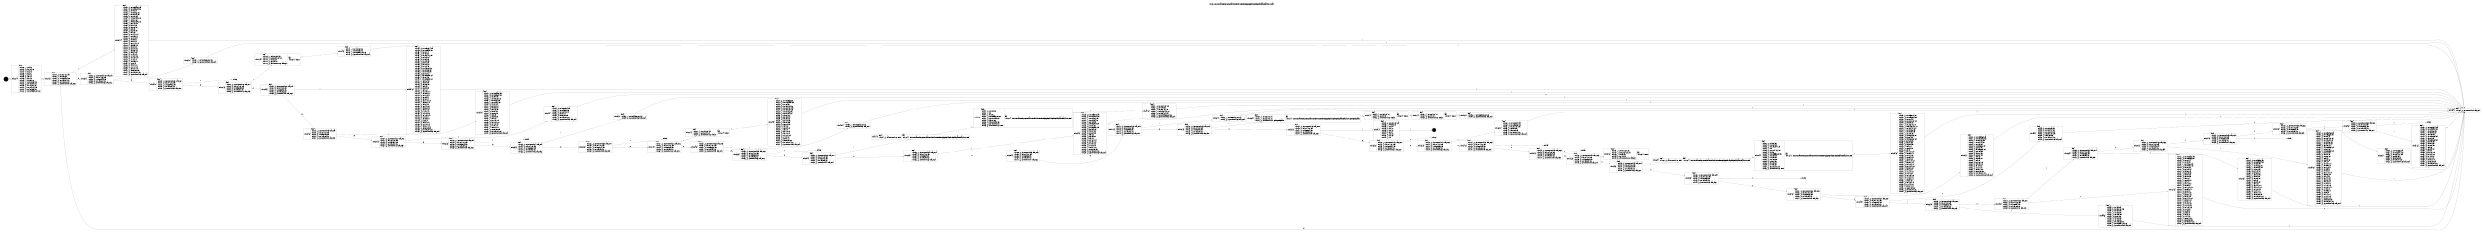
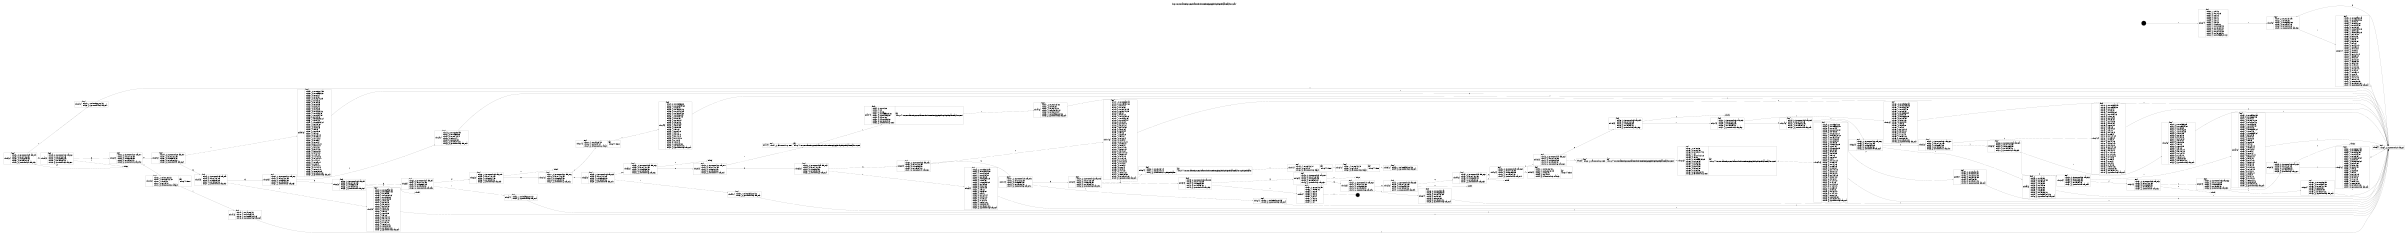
edge "0x40127f [23]" -> "0x401296 [22]": now "0x401e50" -> "0x401296 [22]"
node "0x4017b7 [152]": added
